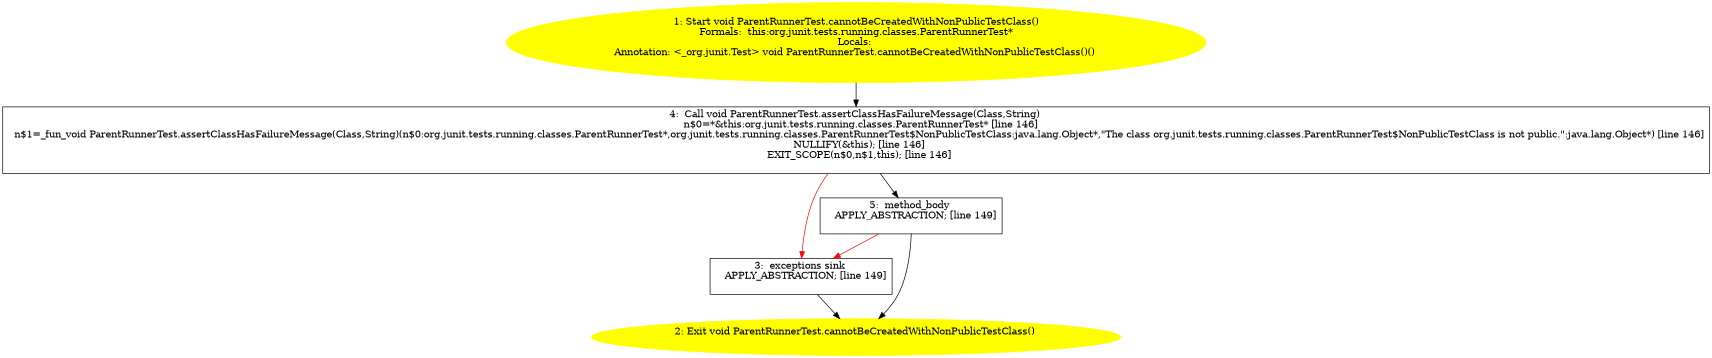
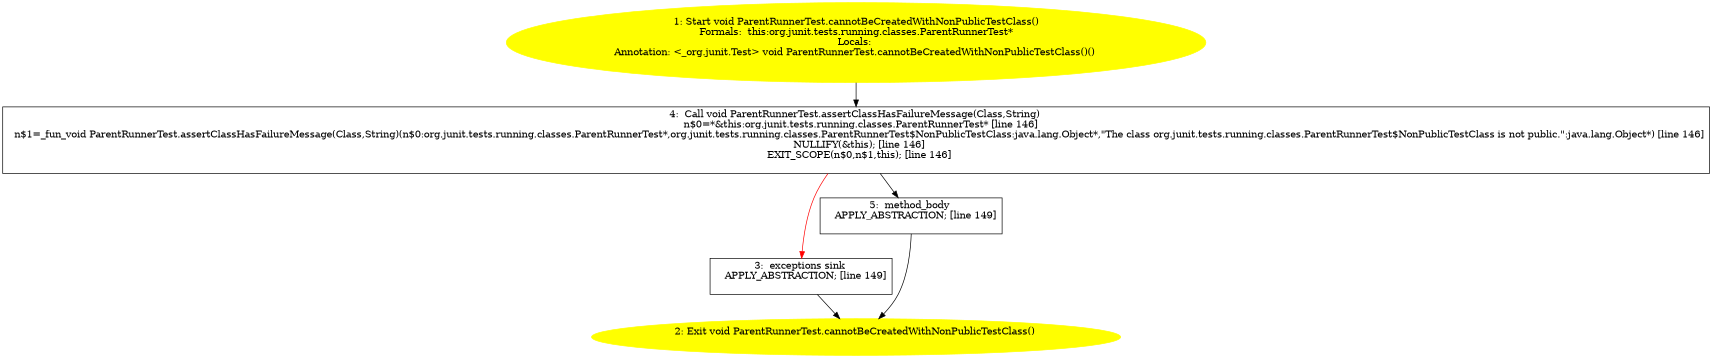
edge "5:  method_body APPLY_ABSTRACTION; [line 149]" -> "3:  exceptions sink APPLY_ABSTRACTION; [line 149]": removed
